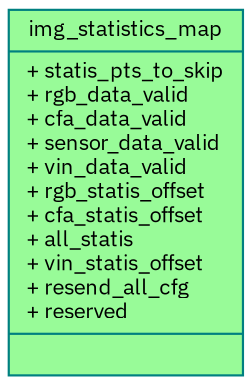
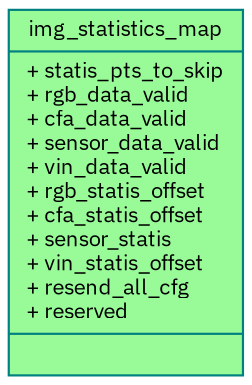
node "img_statistics_map": text "+ all_statis" -> "+ sensor_statis"
